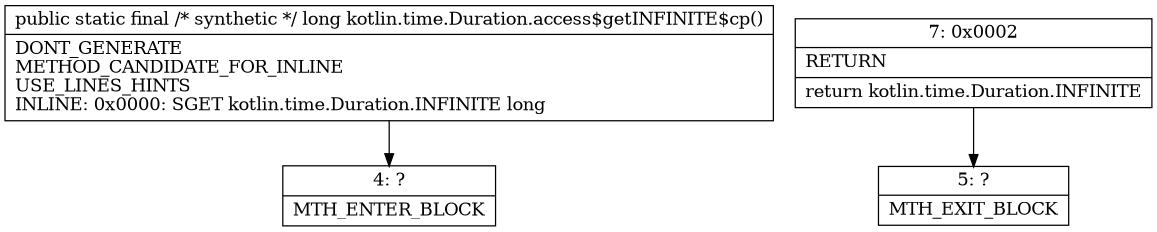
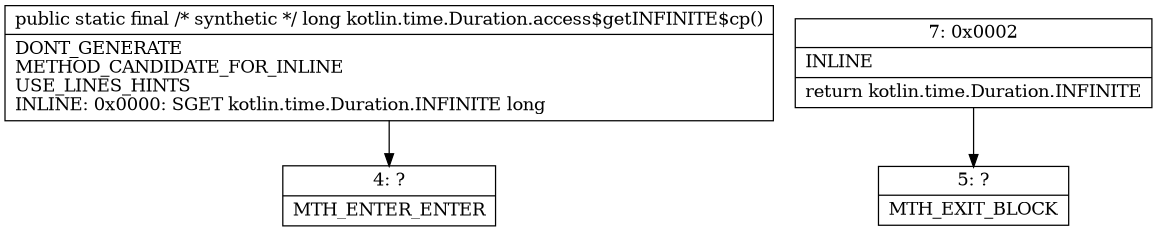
node "7: 0x0002": text "RETURN" -> "INLINE"
node "4: ?": text "MTH_ENTER_BLOCK" -> "MTH_ENTER_ENTER"
